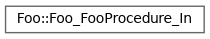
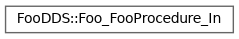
node "Foo::Foo_FooProcedure_In": label "Foo::Foo_FooProcedure_In" -> "FooDDS::Foo_FooProcedure_In"
